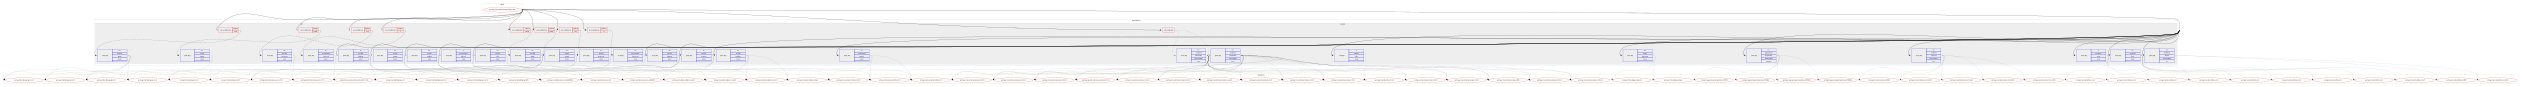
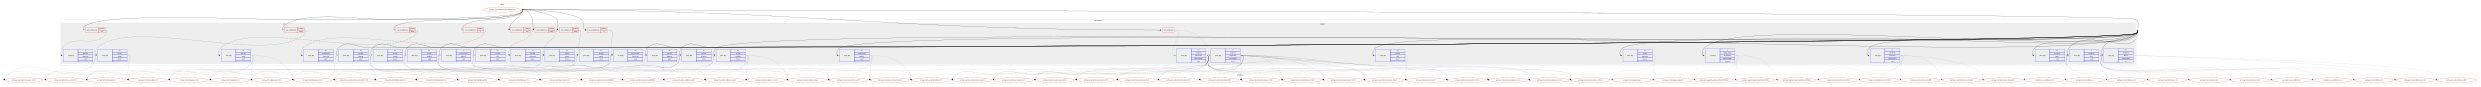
node "portage://positive-devel/automake-1.15.1-r2": label "portage://positive-devel/automake-1.15.1-r2" -> "portage://sys-devel/automake-1.15.1-r2"
node "portage://app-portage/elt-patches-20170815": removed
